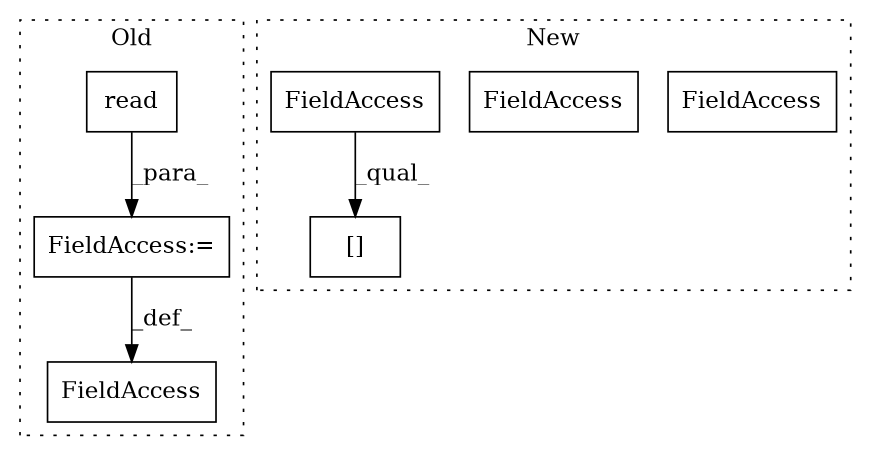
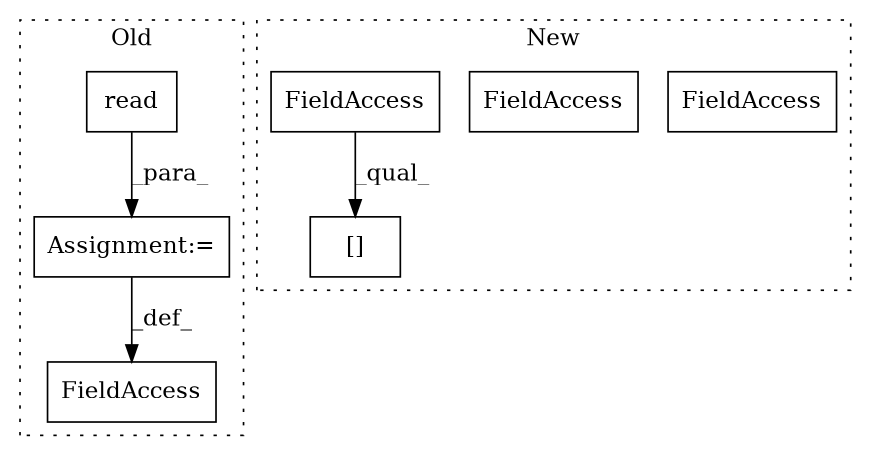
node "FieldAccess:=": label "FieldAccess:=" -> "Assignment:="
